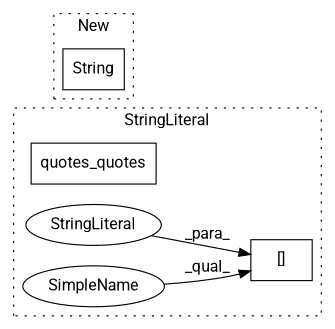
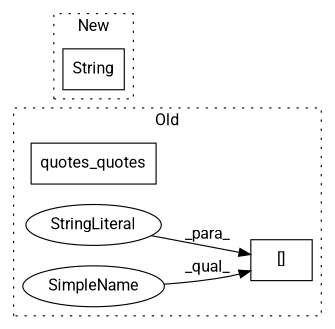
cluster "StringLiteral": label "StringLiteral" -> "Old"
